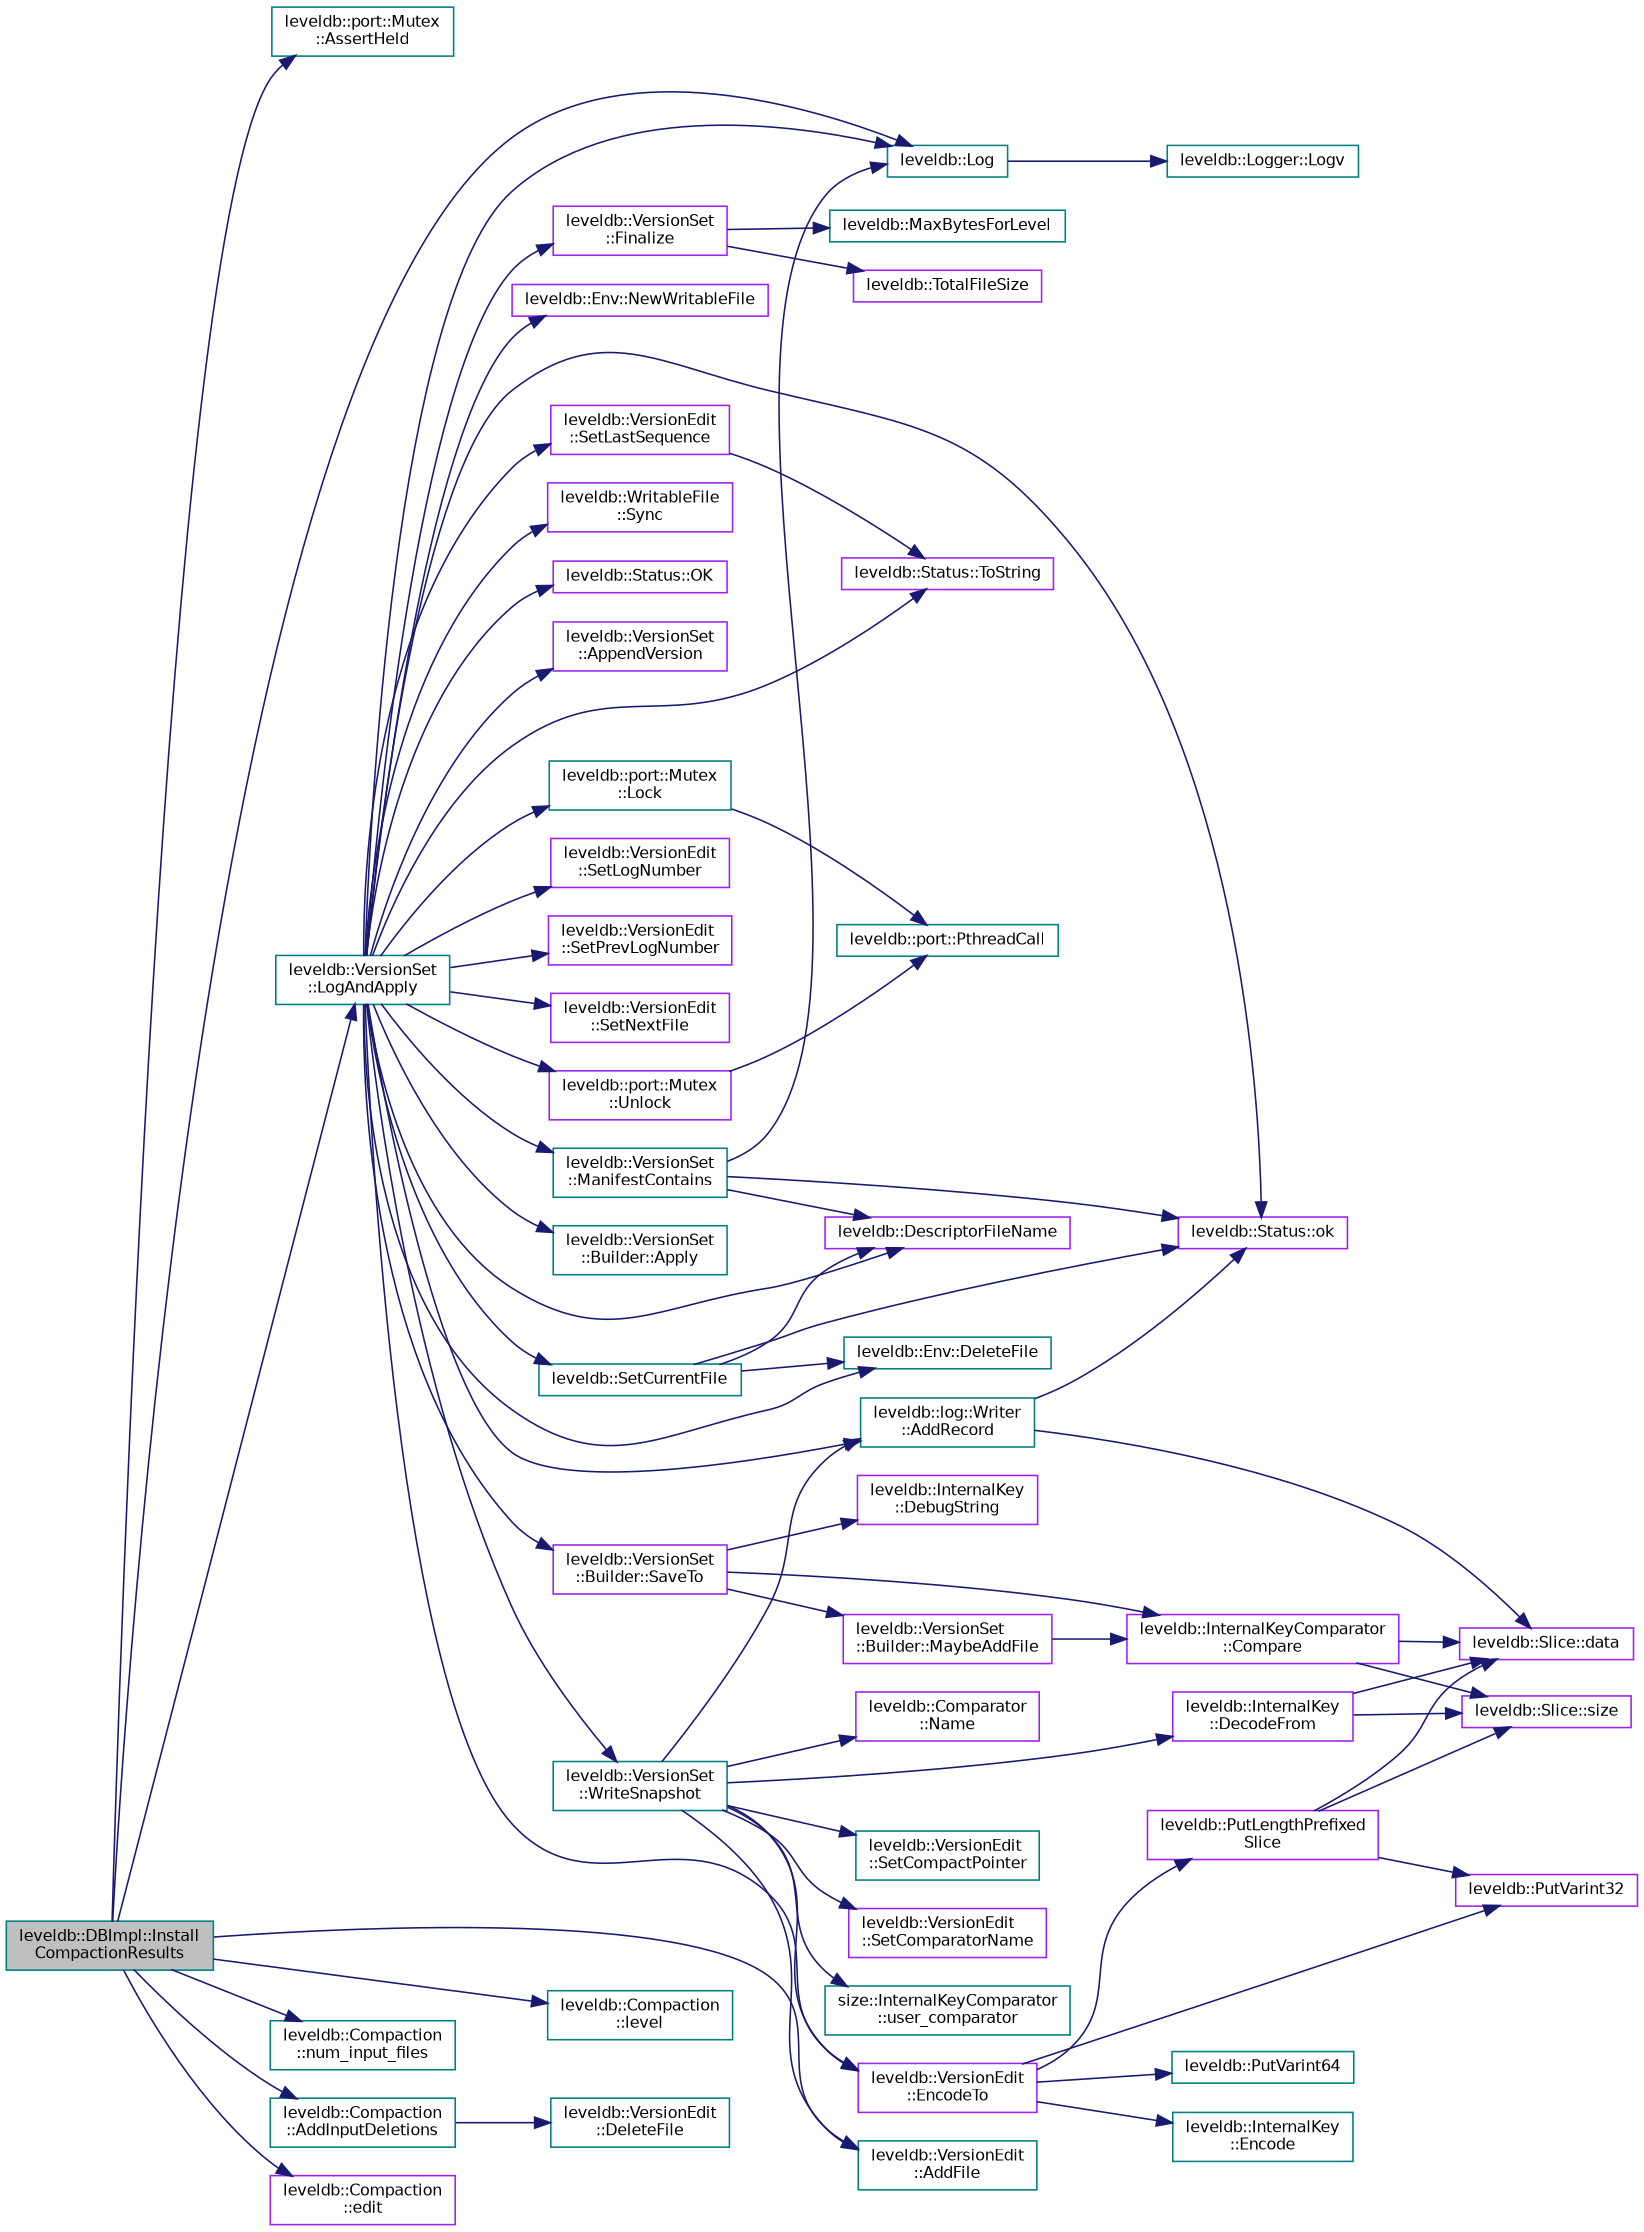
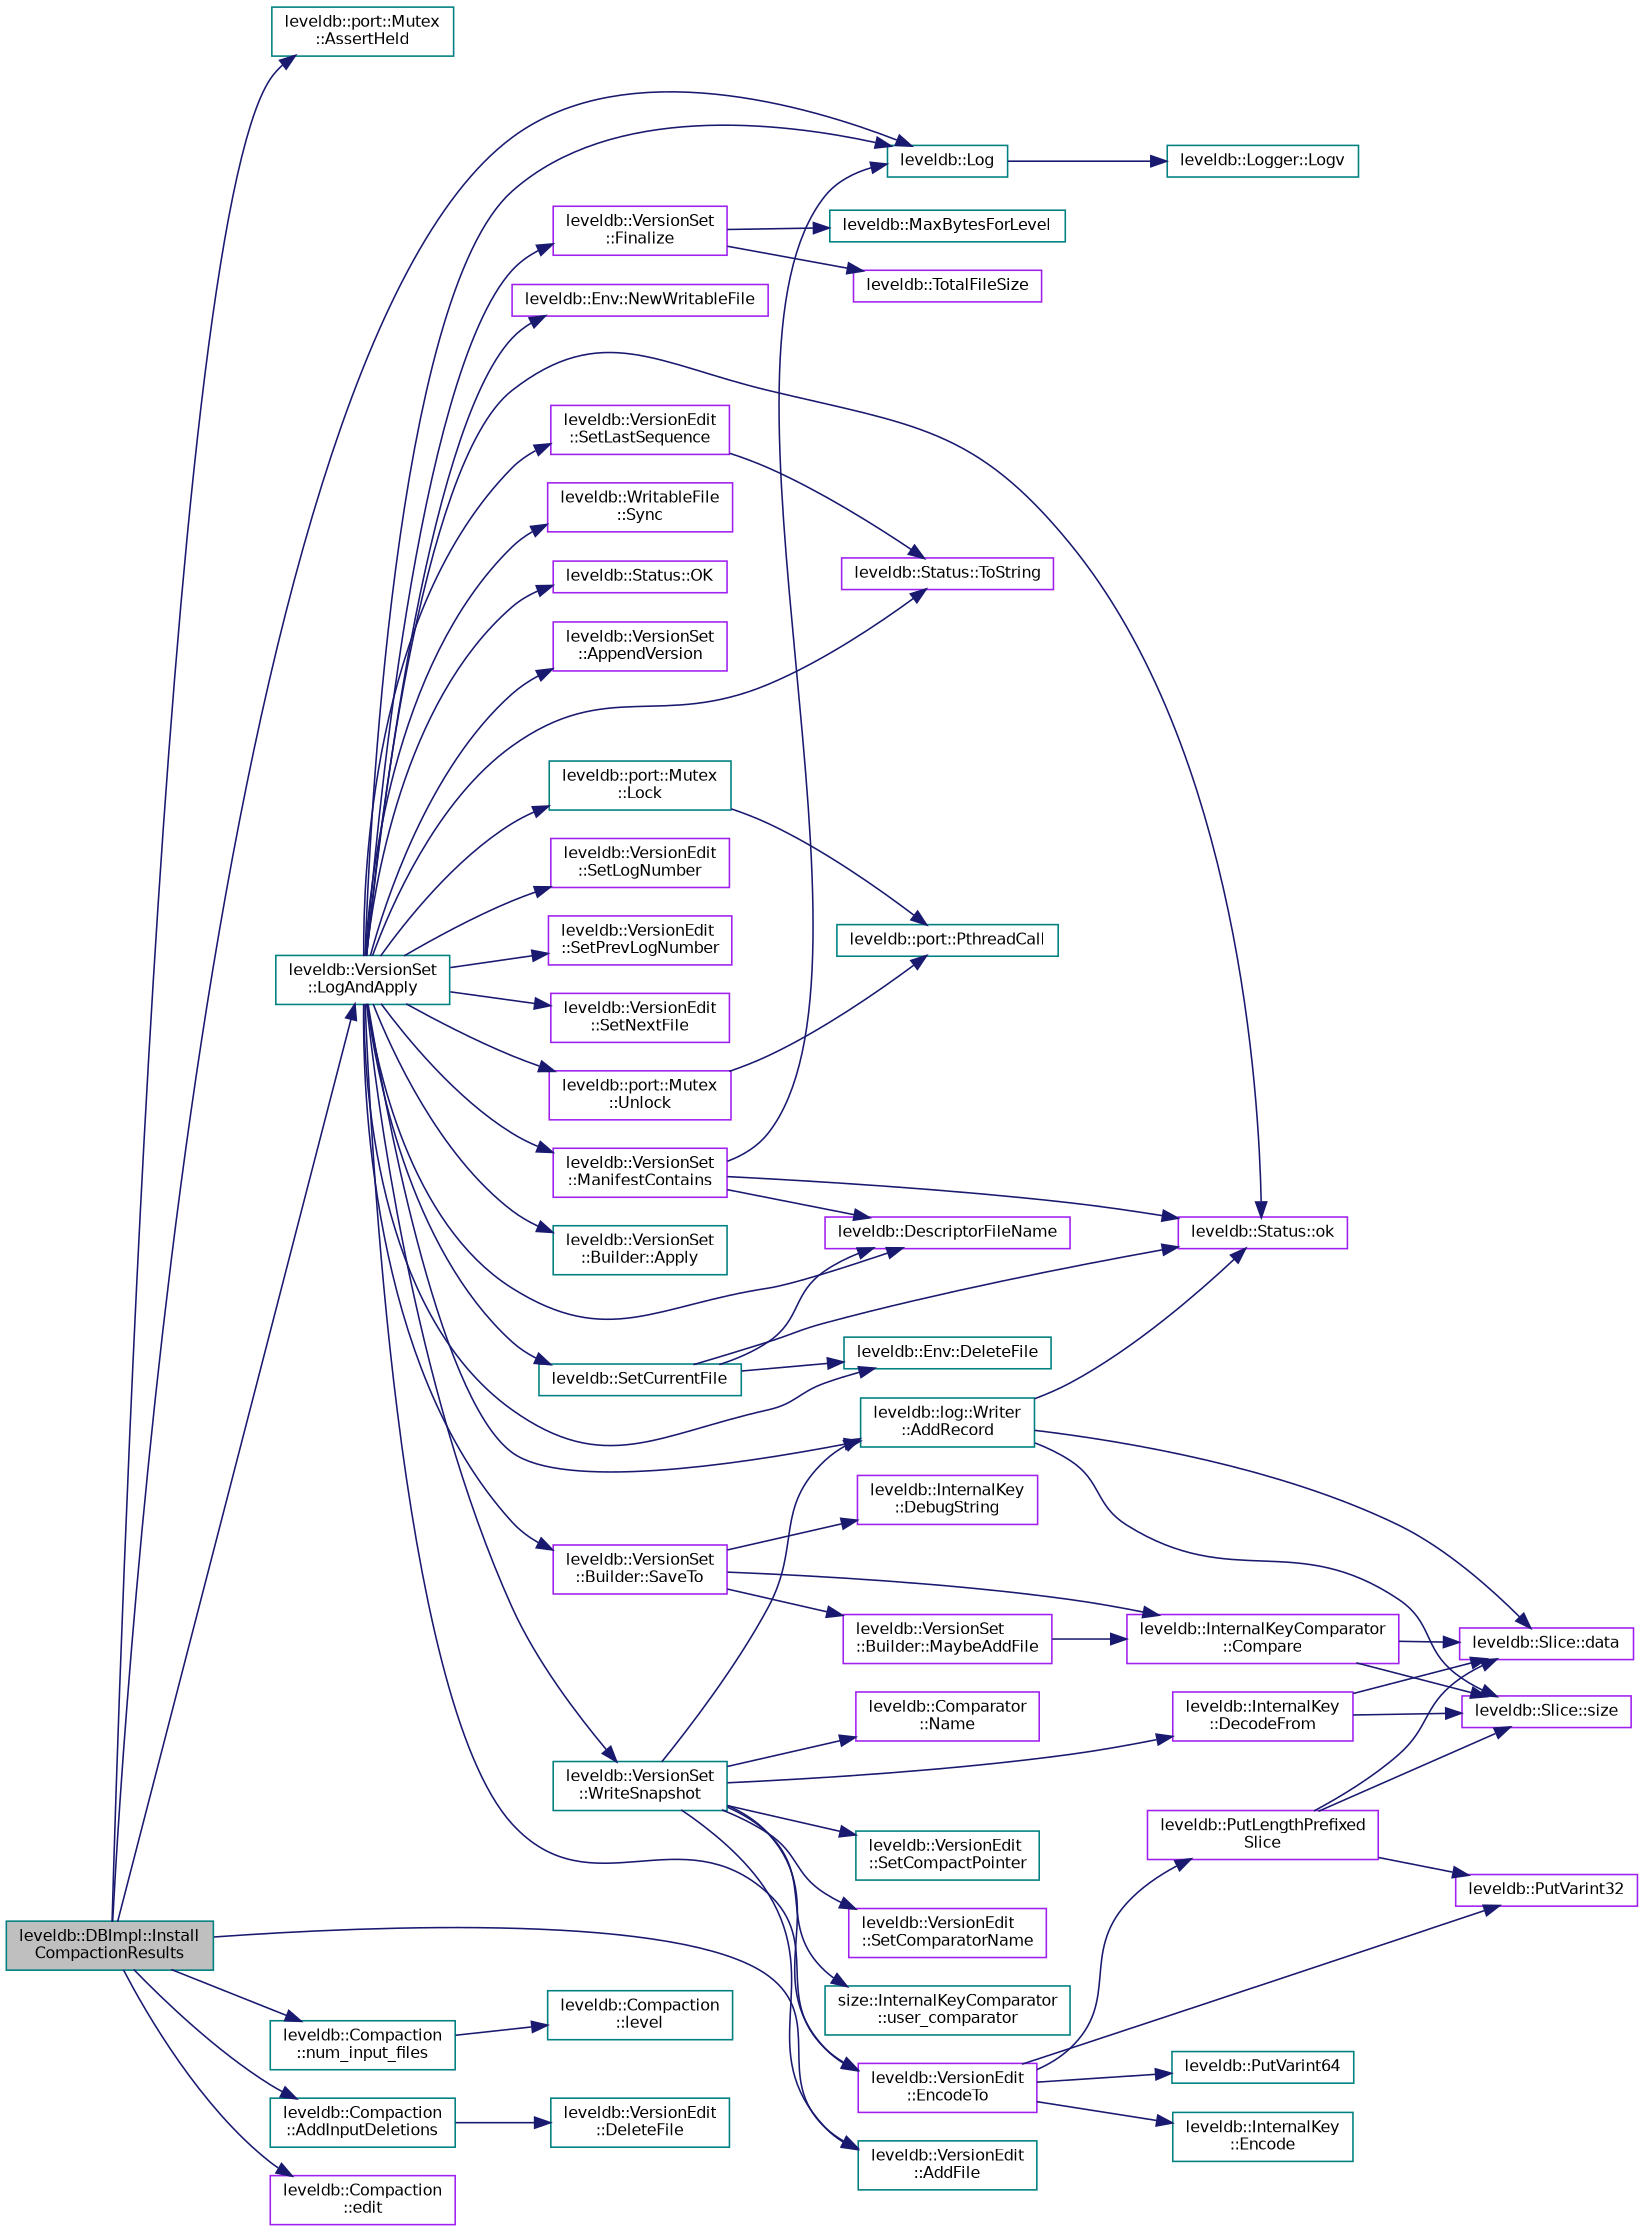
node "leveldb::VersionSet ::ManifestContains": color teal -> purple
edge "leveldb::log::Writer ::AddRecord" -> "leveldb::Slice::size": added
edge "leveldb::DBImpl::Install CompactionResults" -> "leveldb::Compaction ::level": now "leveldb::Compaction ::num_input_files" -> "leveldb::Compaction ::level"
